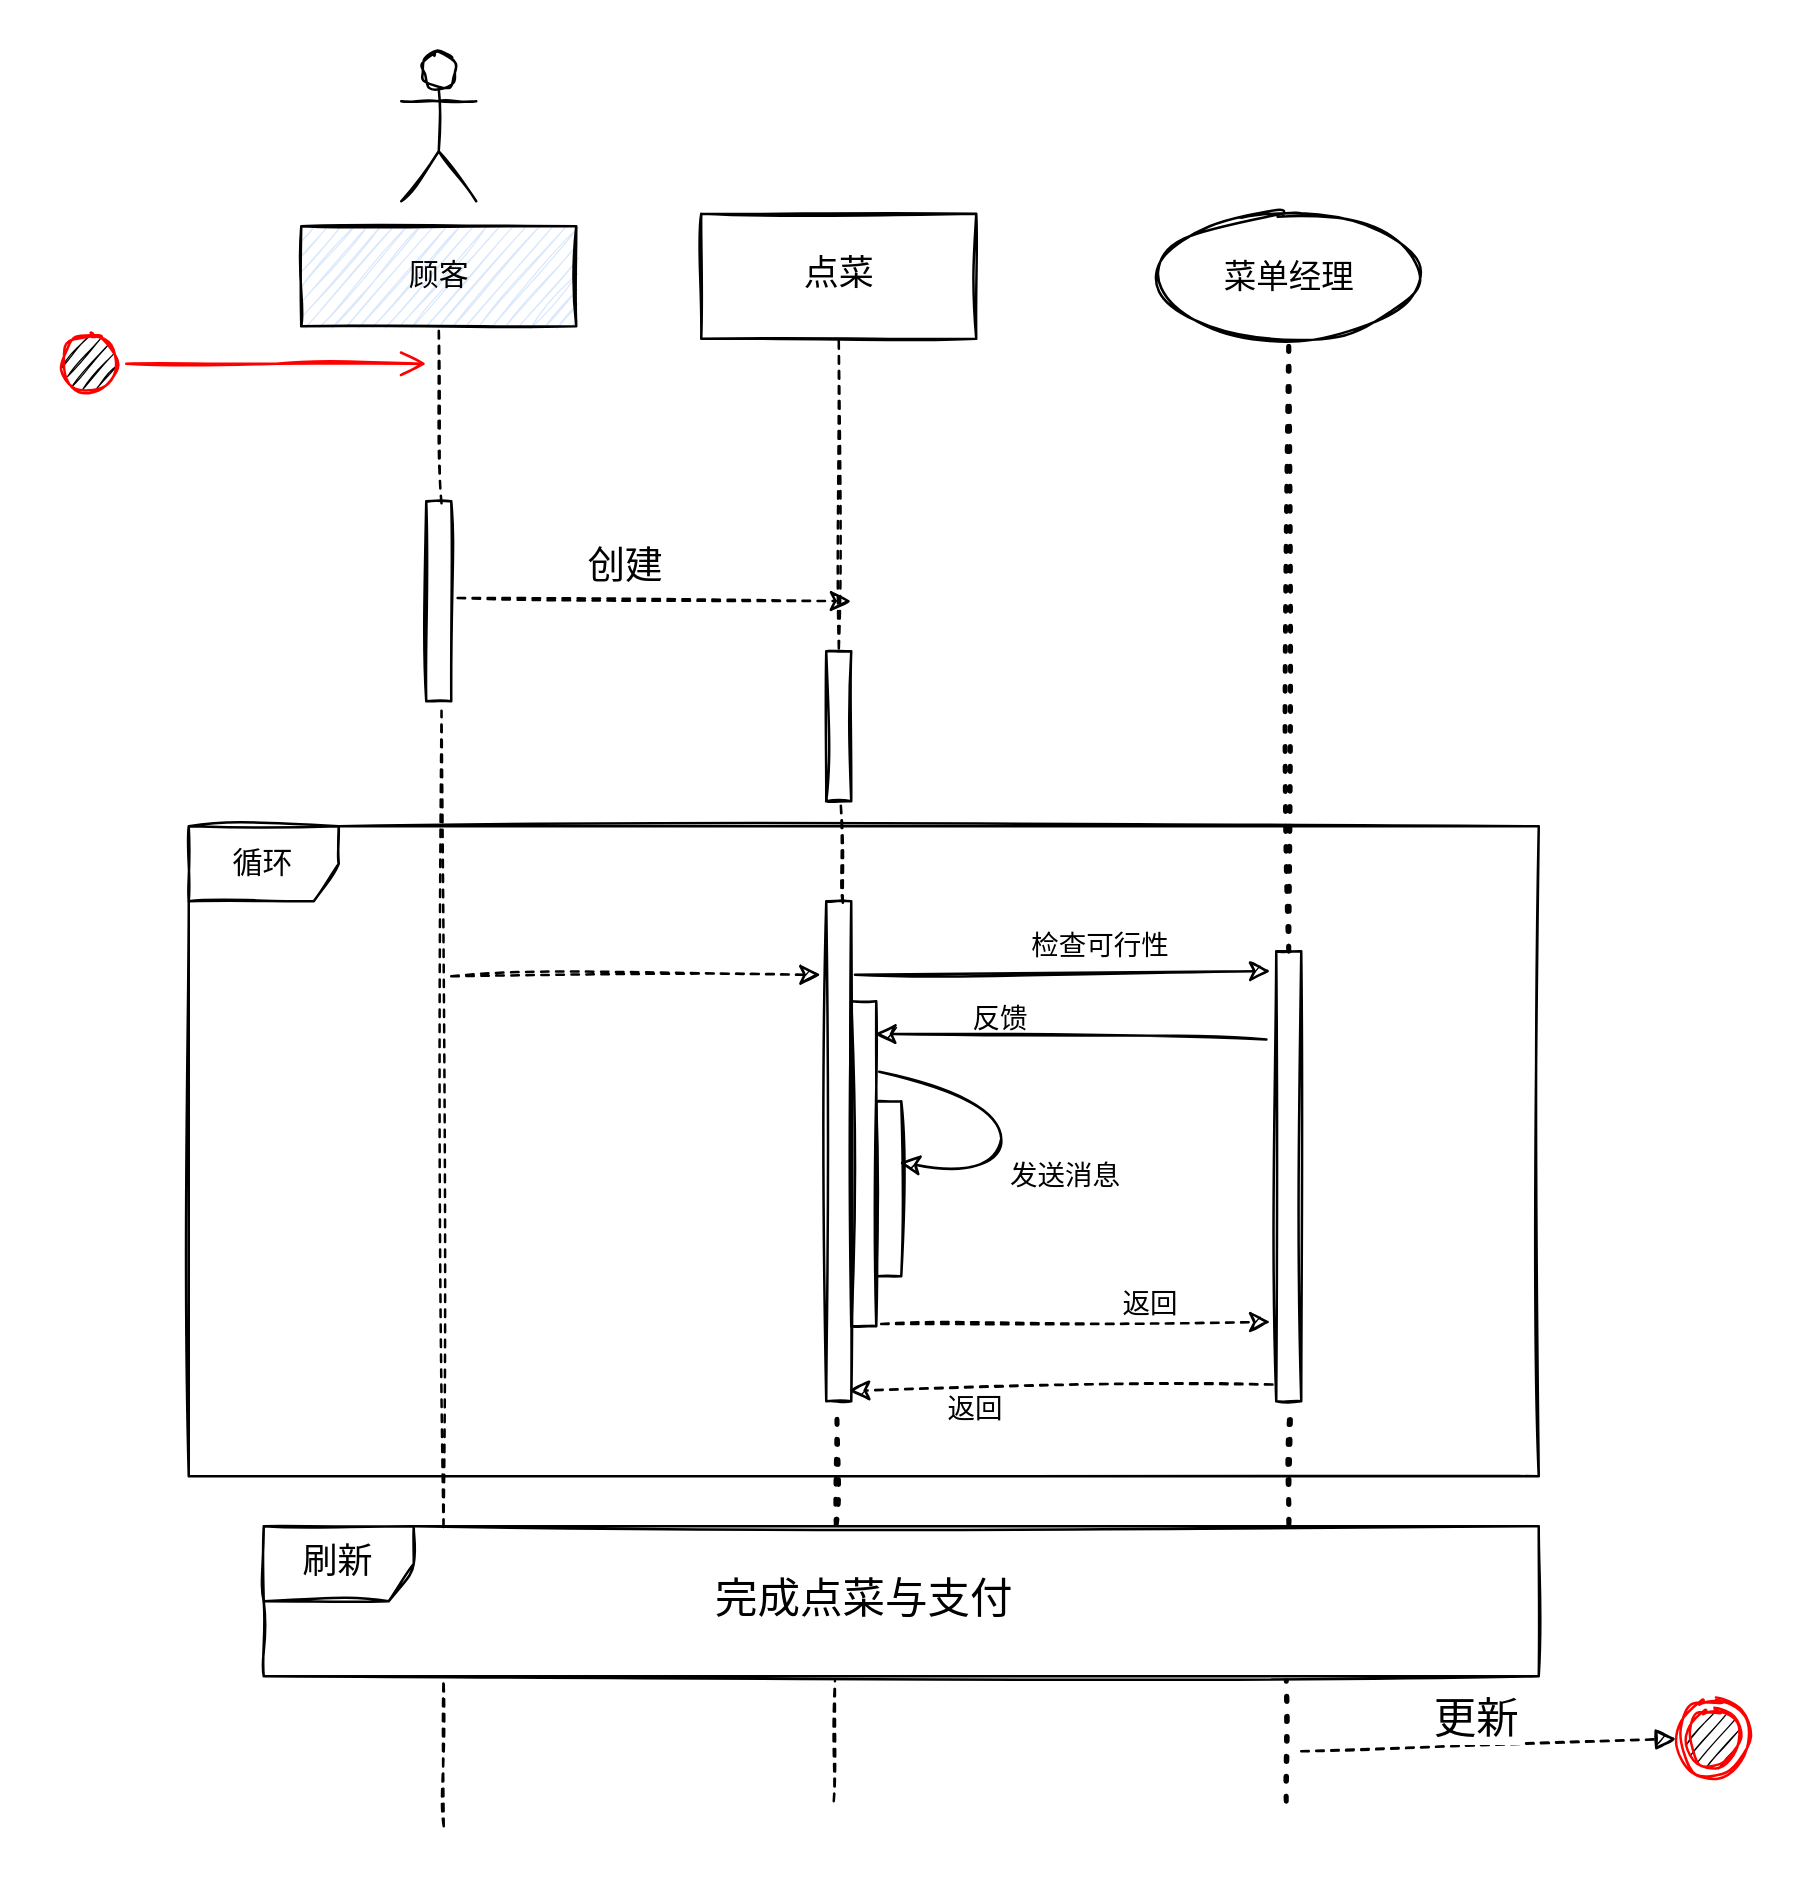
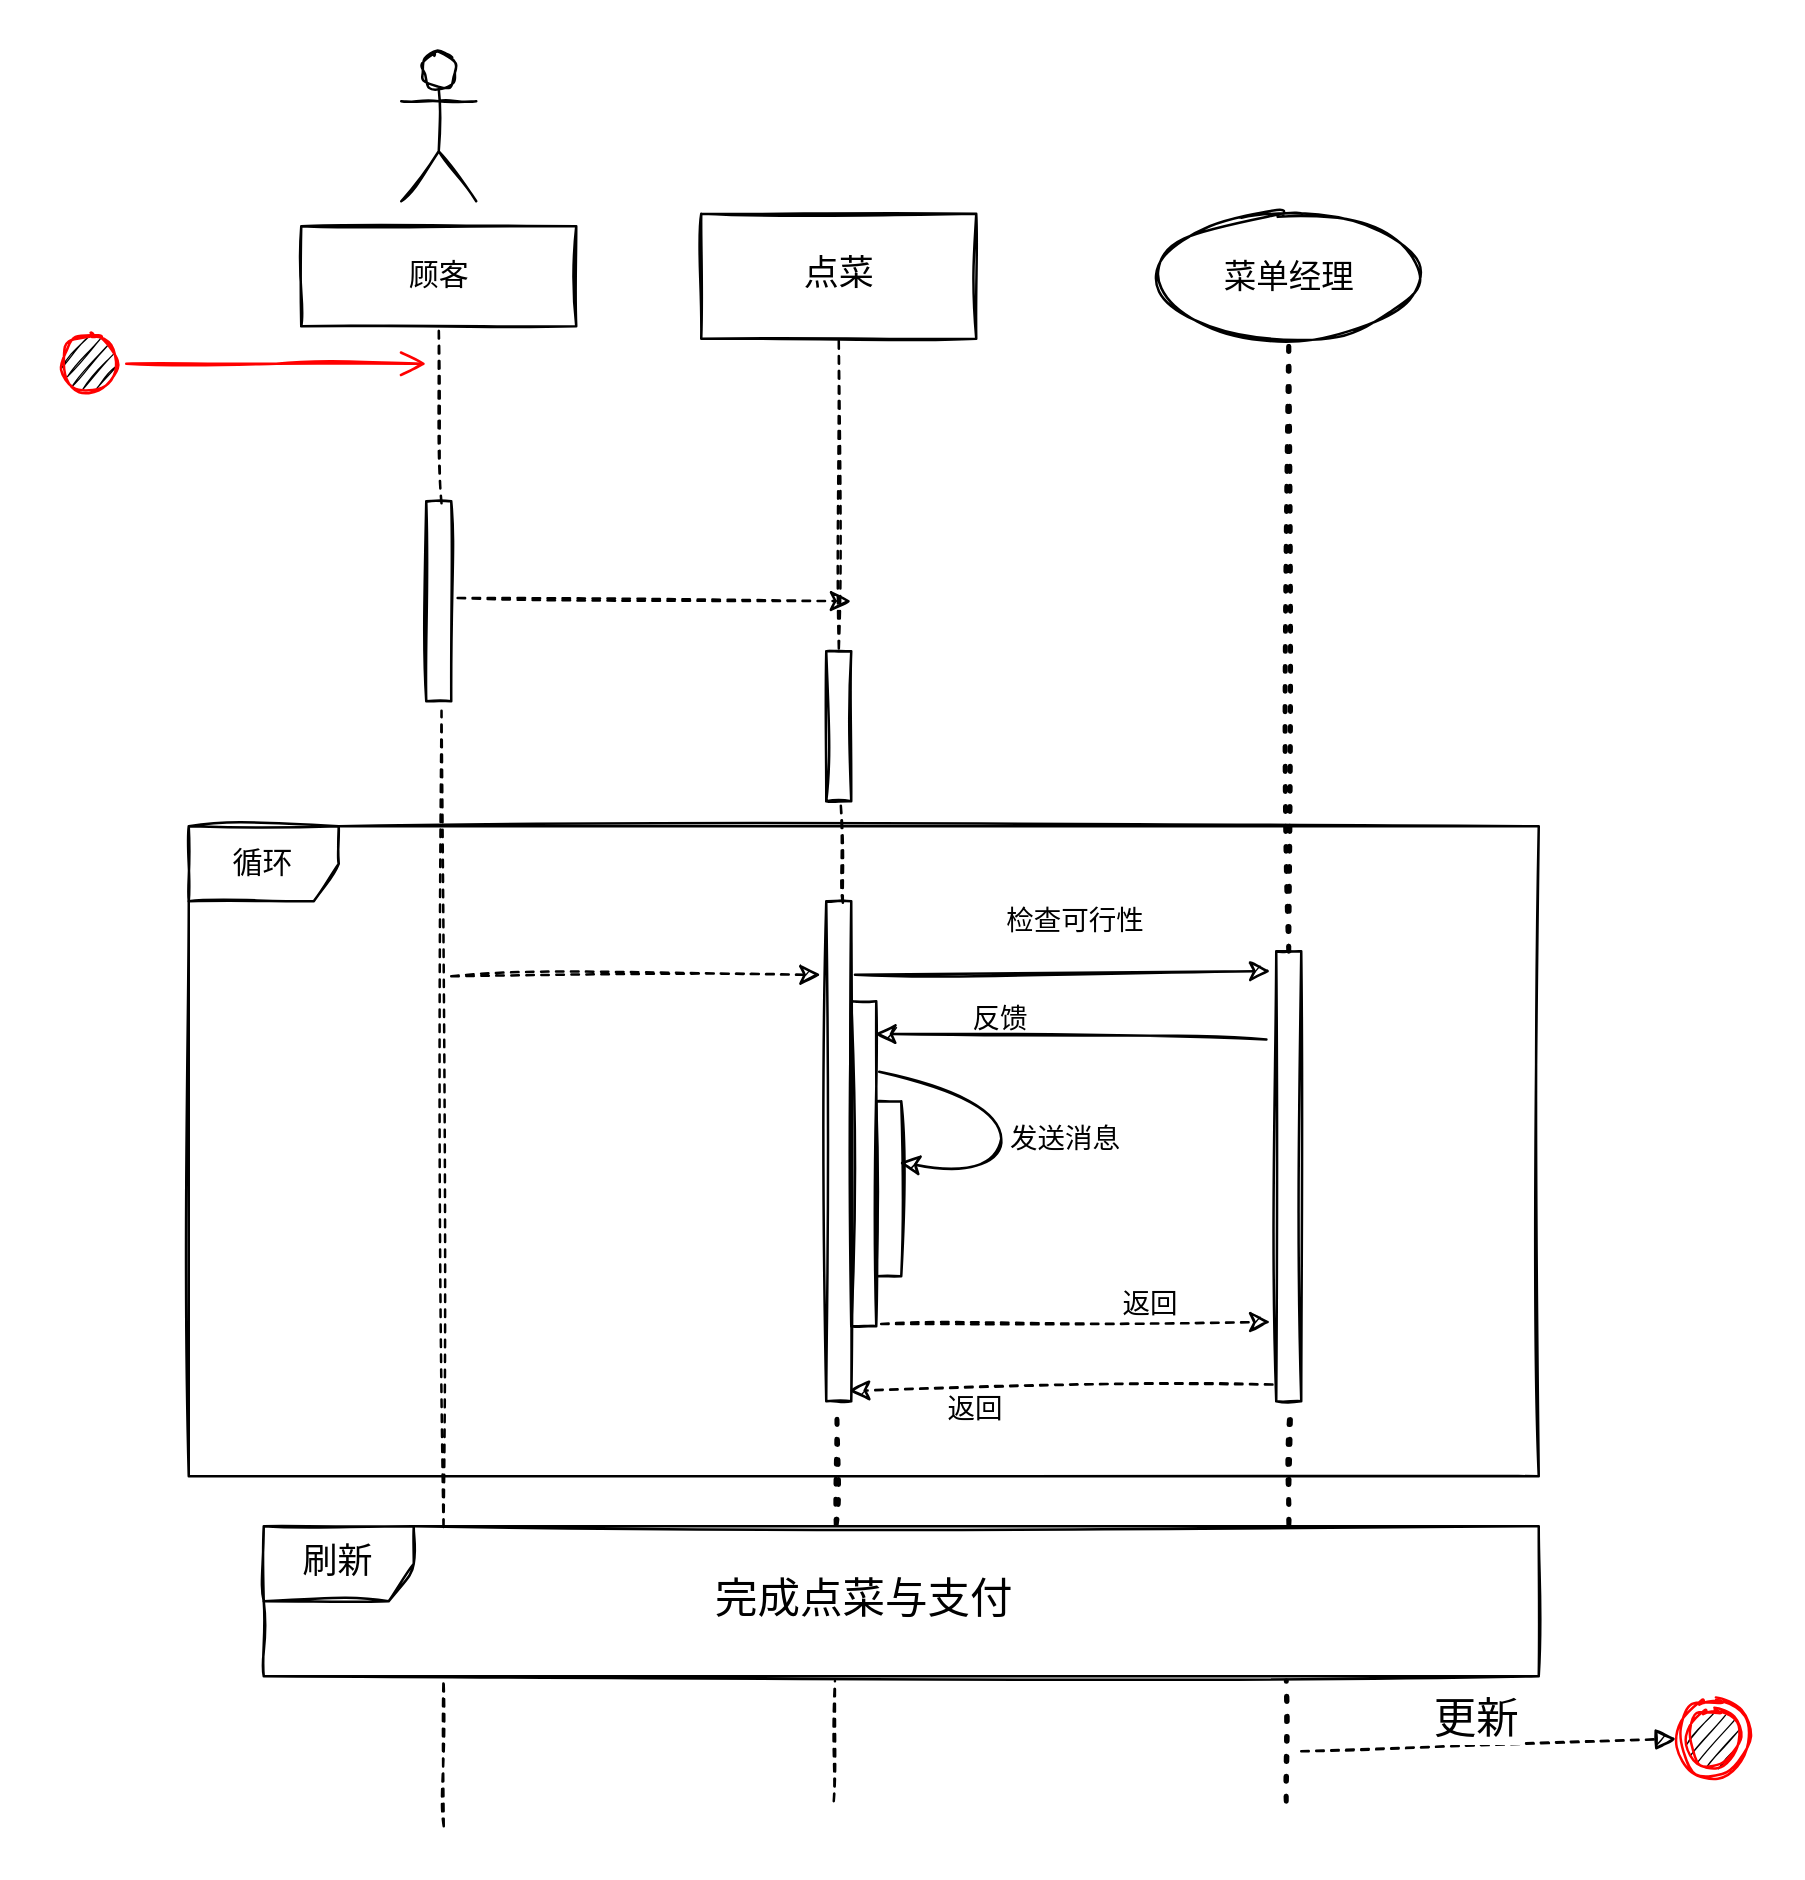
node "顾客": fillcolor #dae8fc -> #ffffff
node "创建": removed
node "检查可行性": moved (1101, 944) -> (1076, 919)
node "发送消息": moved (1066, 1176) -> (1066, 1139)
